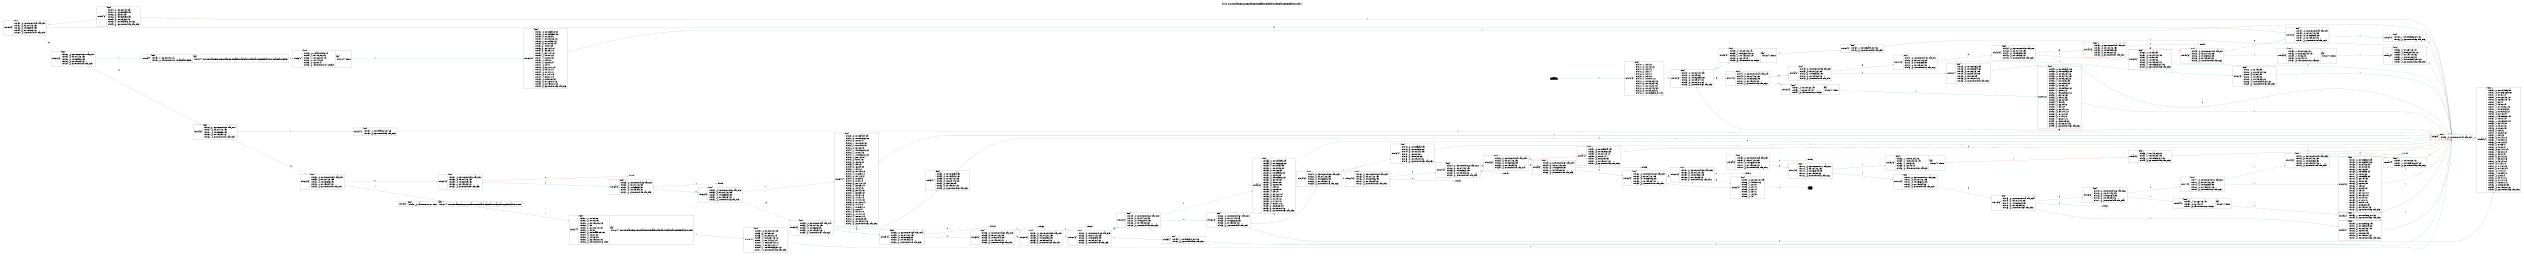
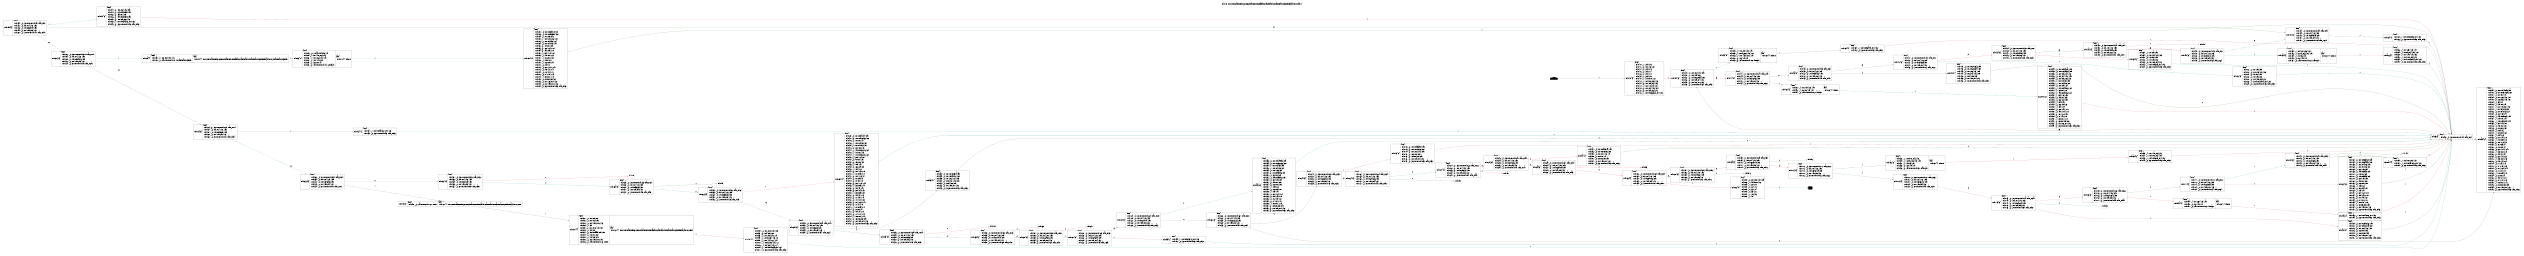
edge "0x401afd [164]" -> "0x401f5c [5]": reversed
edge "0x4016e1 [25]" -> "0x401ec0 [19]": now "0x4016e1 [25]" -> "0x4016fa [25]"
